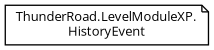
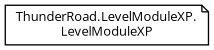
node "ThunderRoad.LevelModuleXP. HistoryEvent": label "ThunderRoad.LevelModuleXP. HistoryEvent" -> "ThunderRoad.LevelModuleXP. LevelModuleXP"
